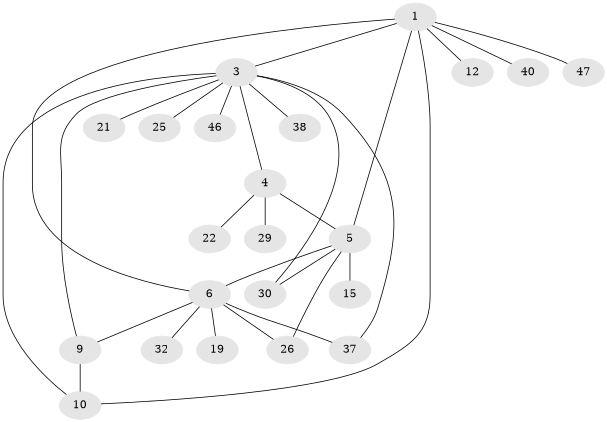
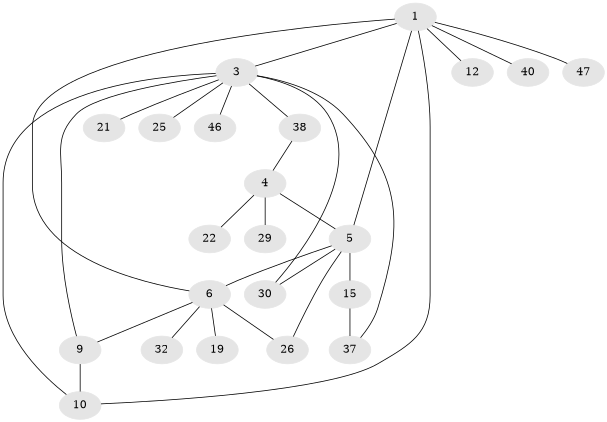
edge "3" -- "4": now "38" -- "4"
edge "6" -- "37": now "15" -- "37"
